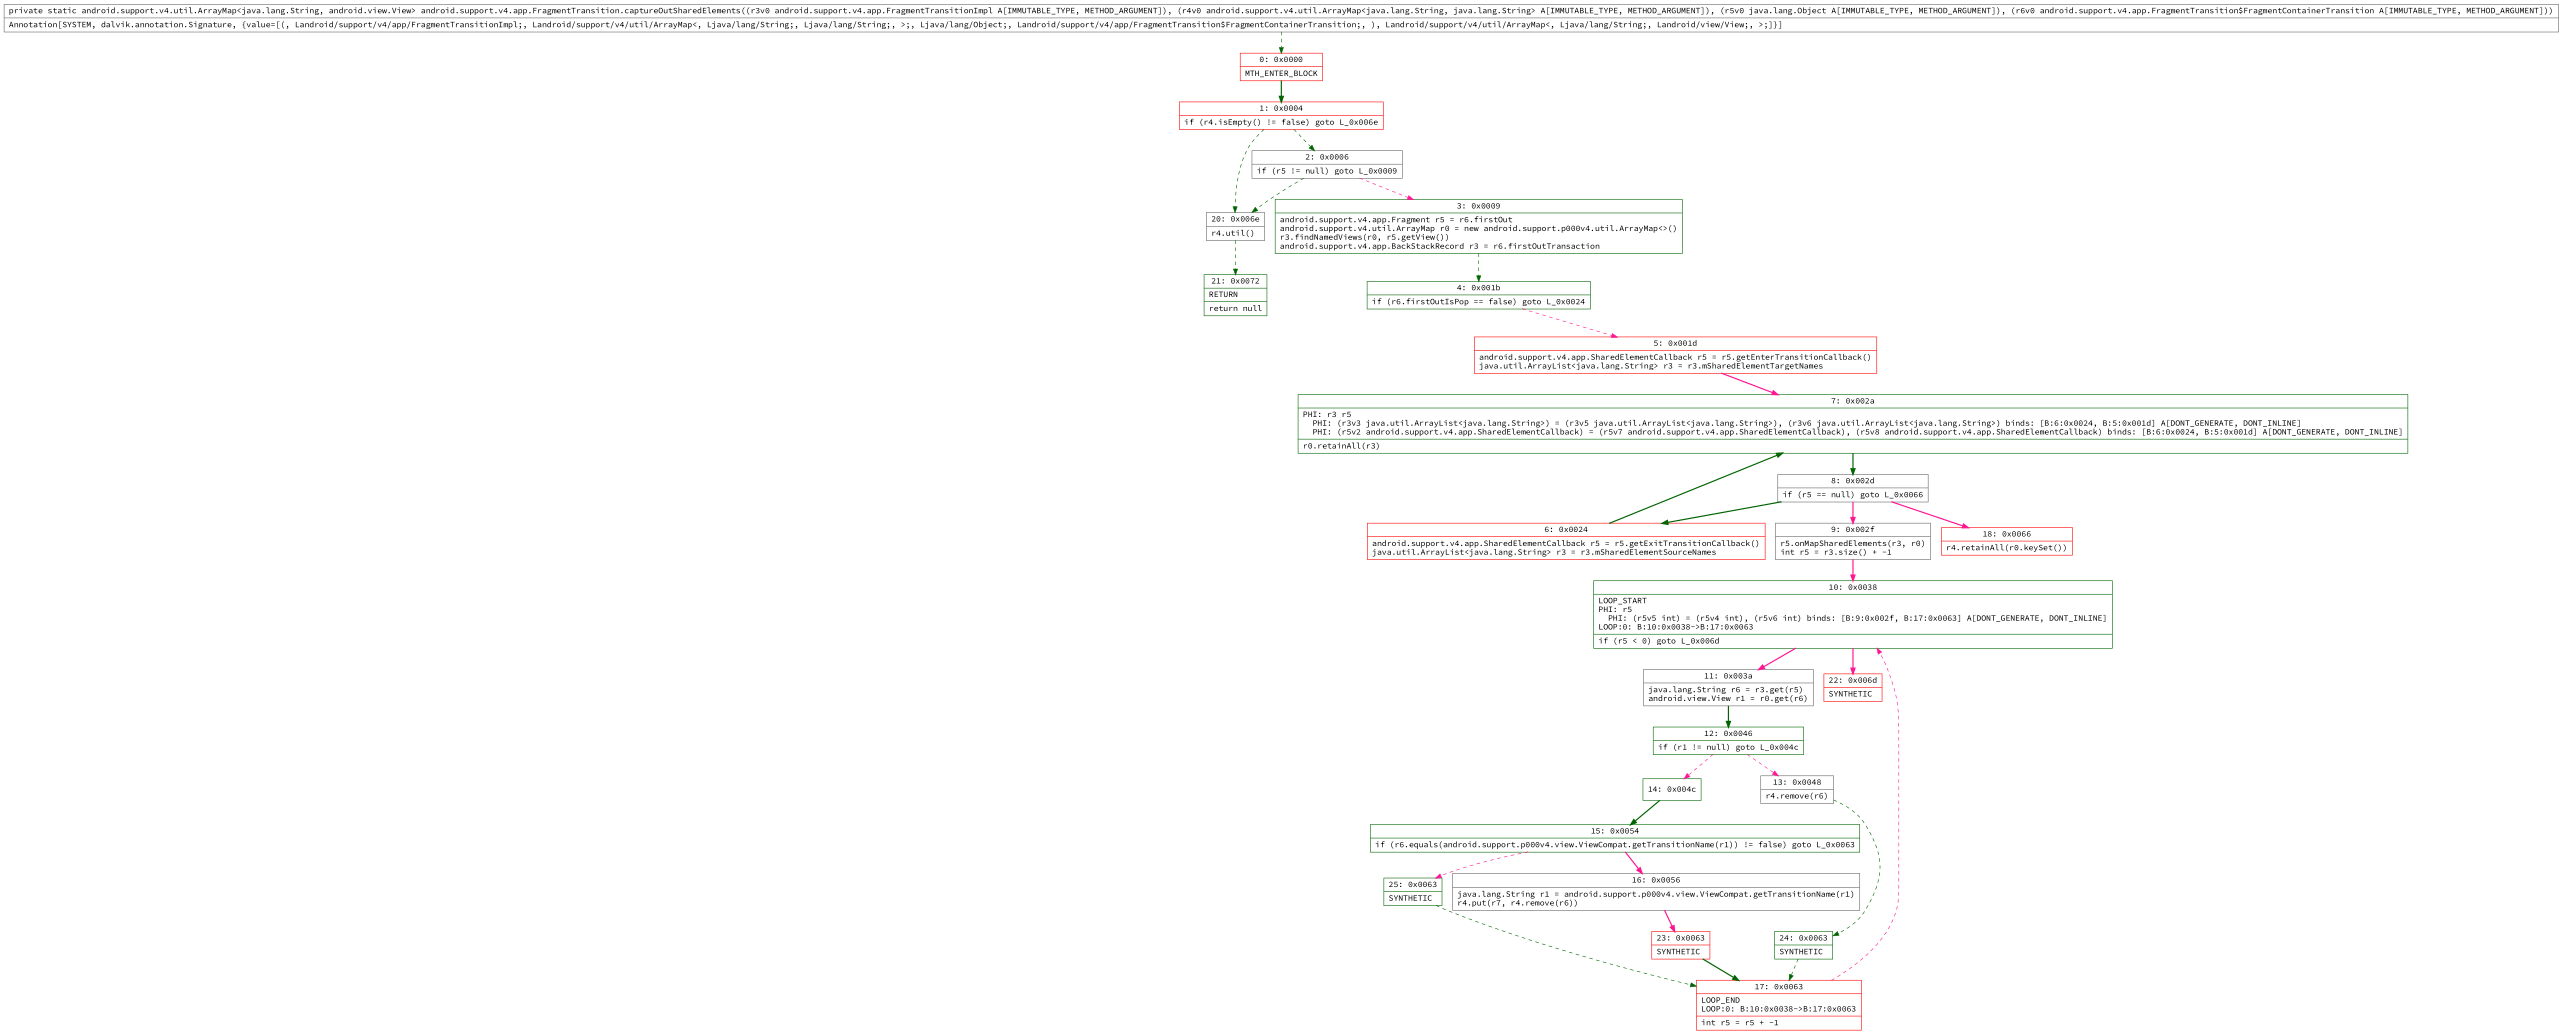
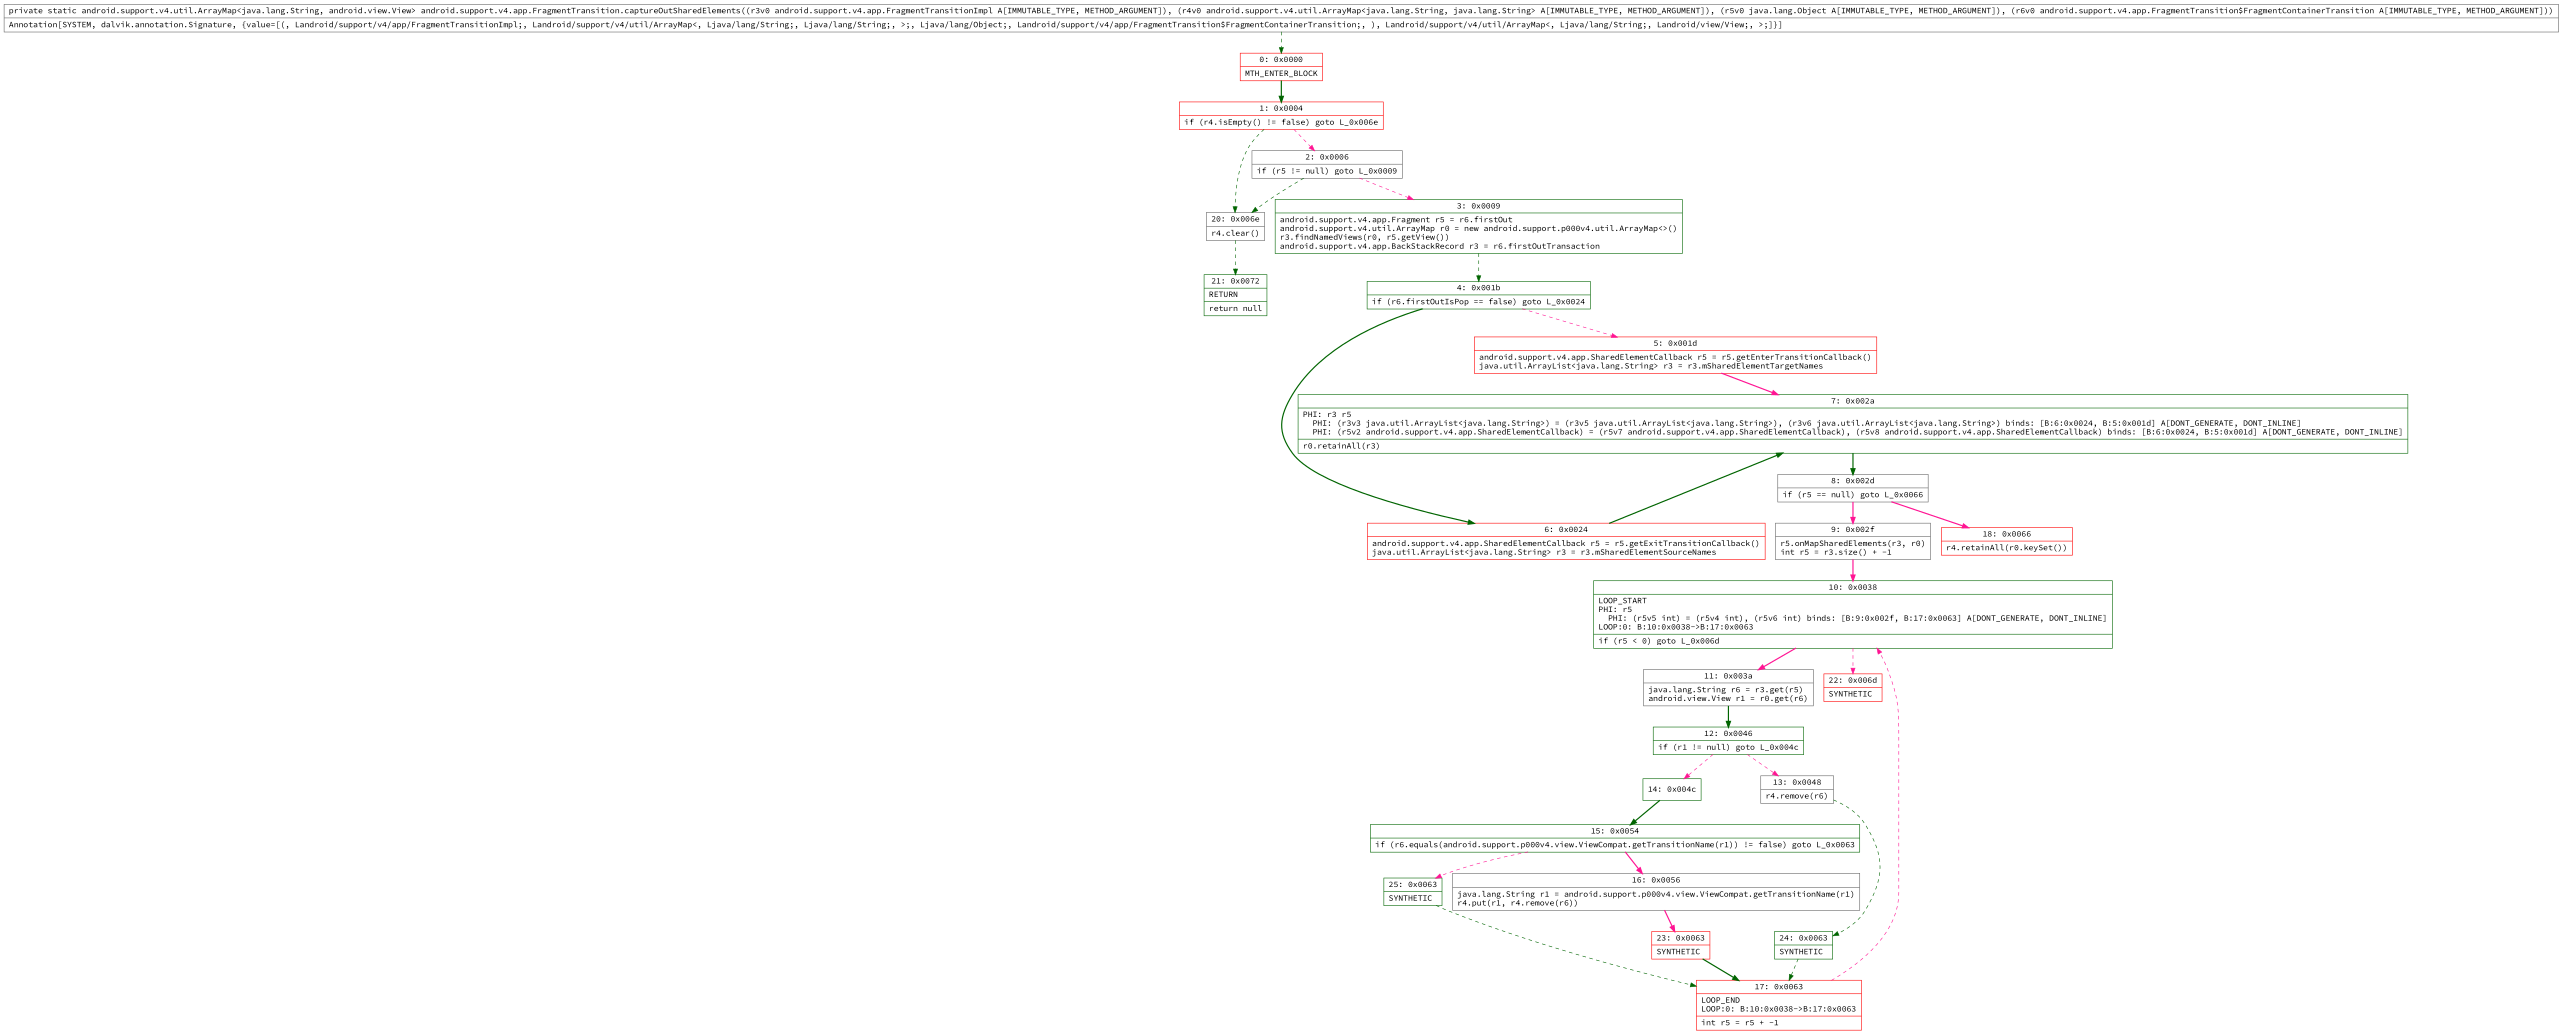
edge "1: 0x0004" -> "2: 0x0006": color darkgreen -> deeppink
node "20: 0x006e": text "r4.util()" -> "r4.clear()"
edge "8: 0x002d" -> "6: 0x0024": now "4: 0x001b" -> "6: 0x0024"
edge "10: 0x0038" -> "22: 0x006d": style bold -> dashed
node "16: 0x0056": text "r4.put(r7, r4.remove(r6))" -> "r4.put(r1, r4.remove(r6))"
